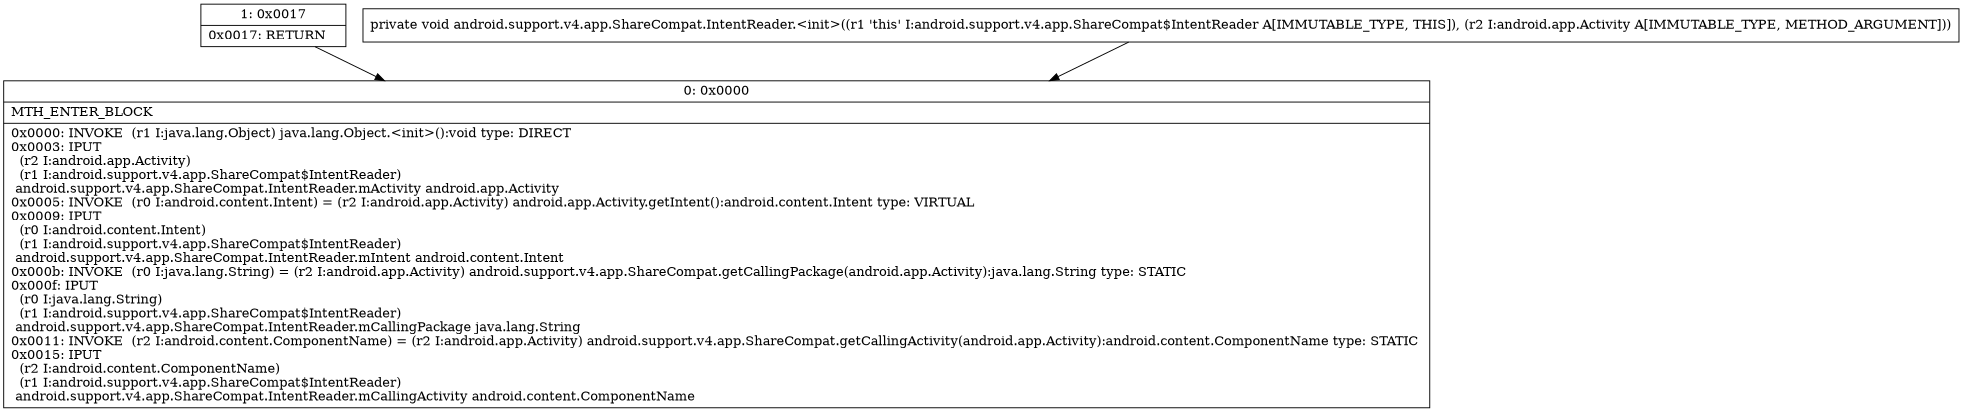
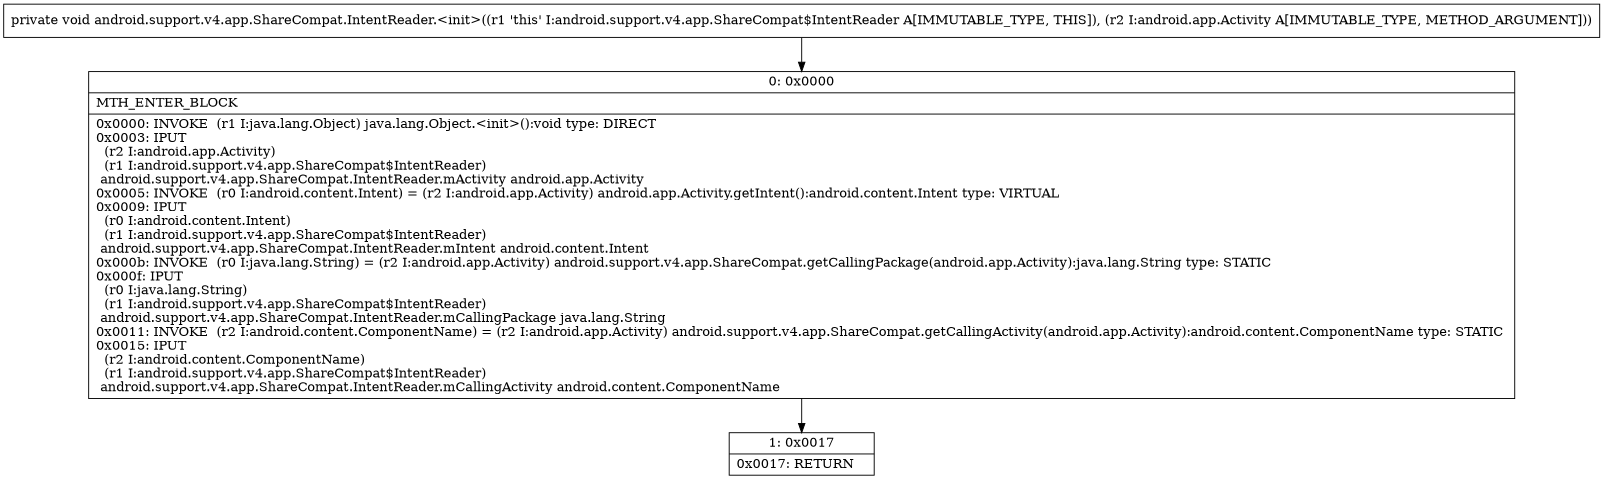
edge "1: 0x0017" -> "0: 0x0000": reversed
